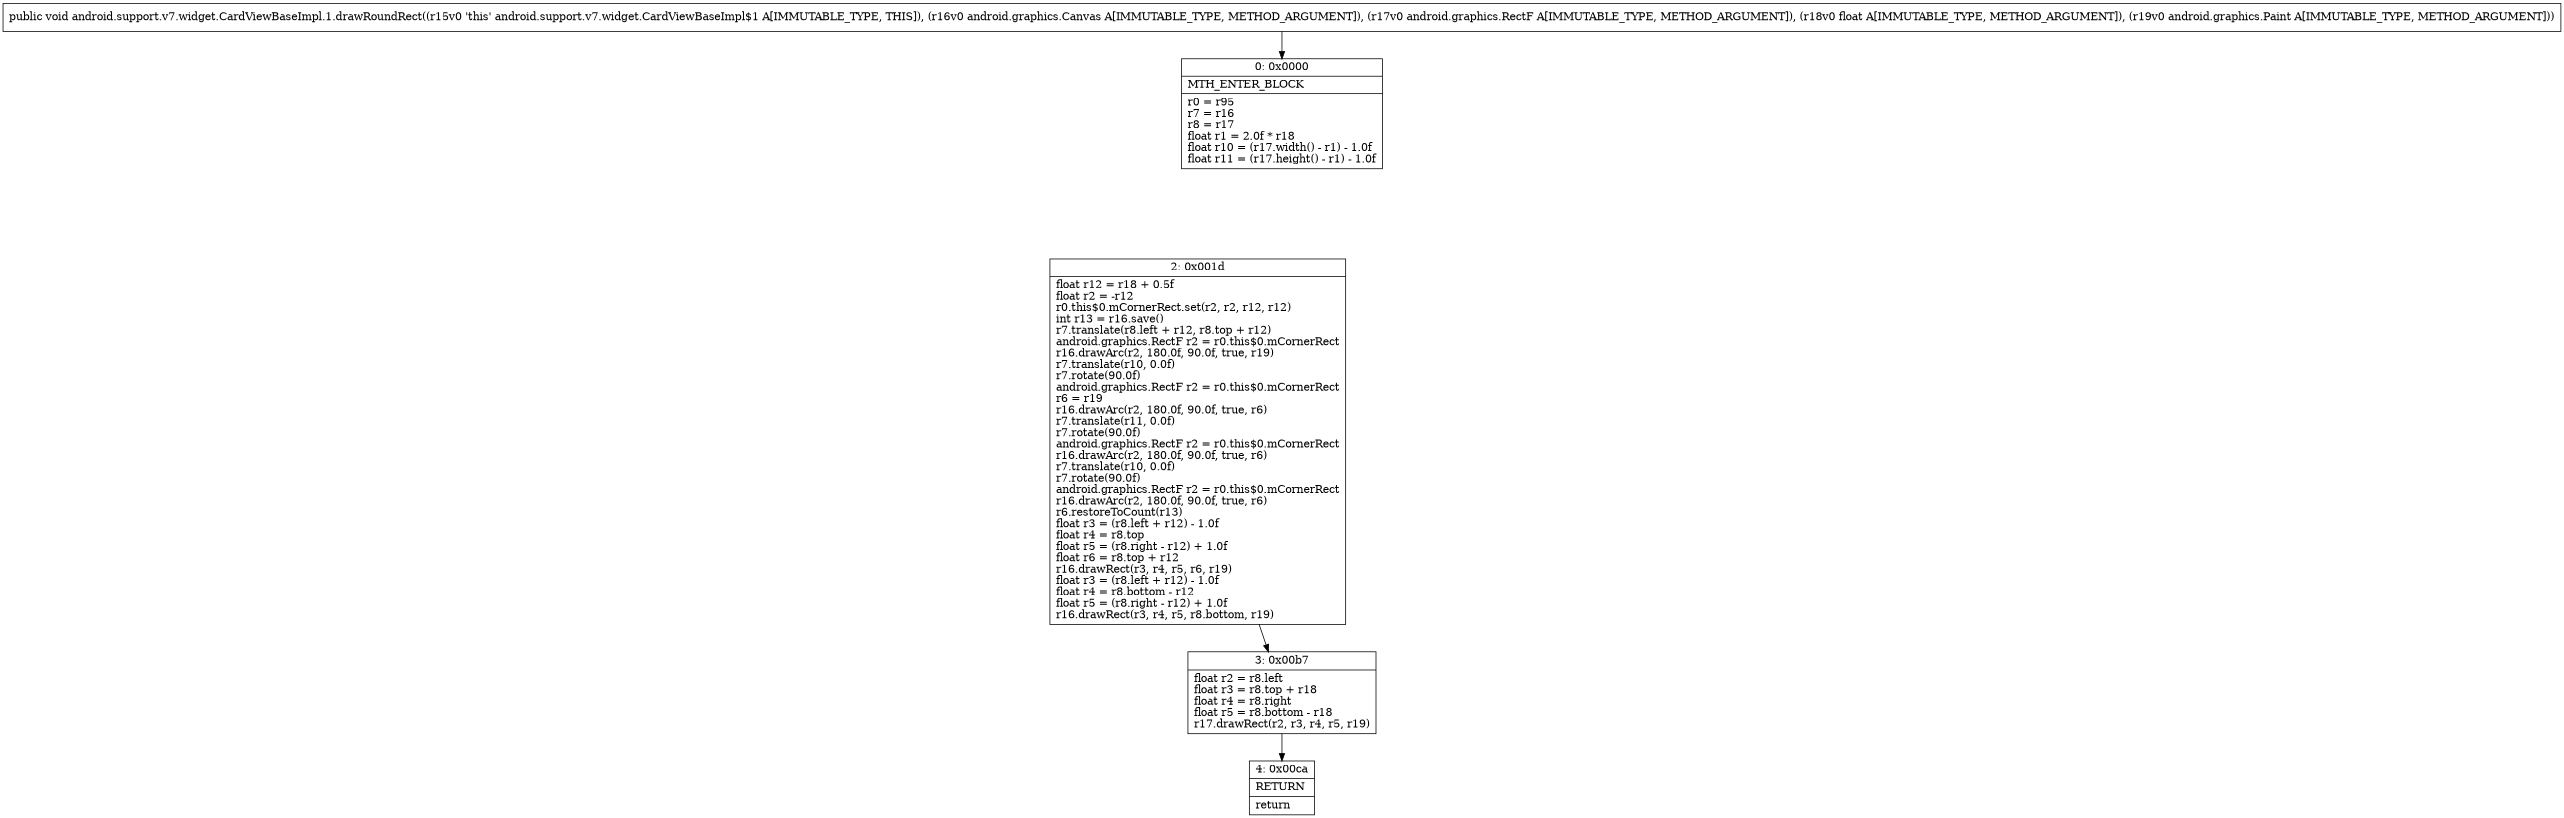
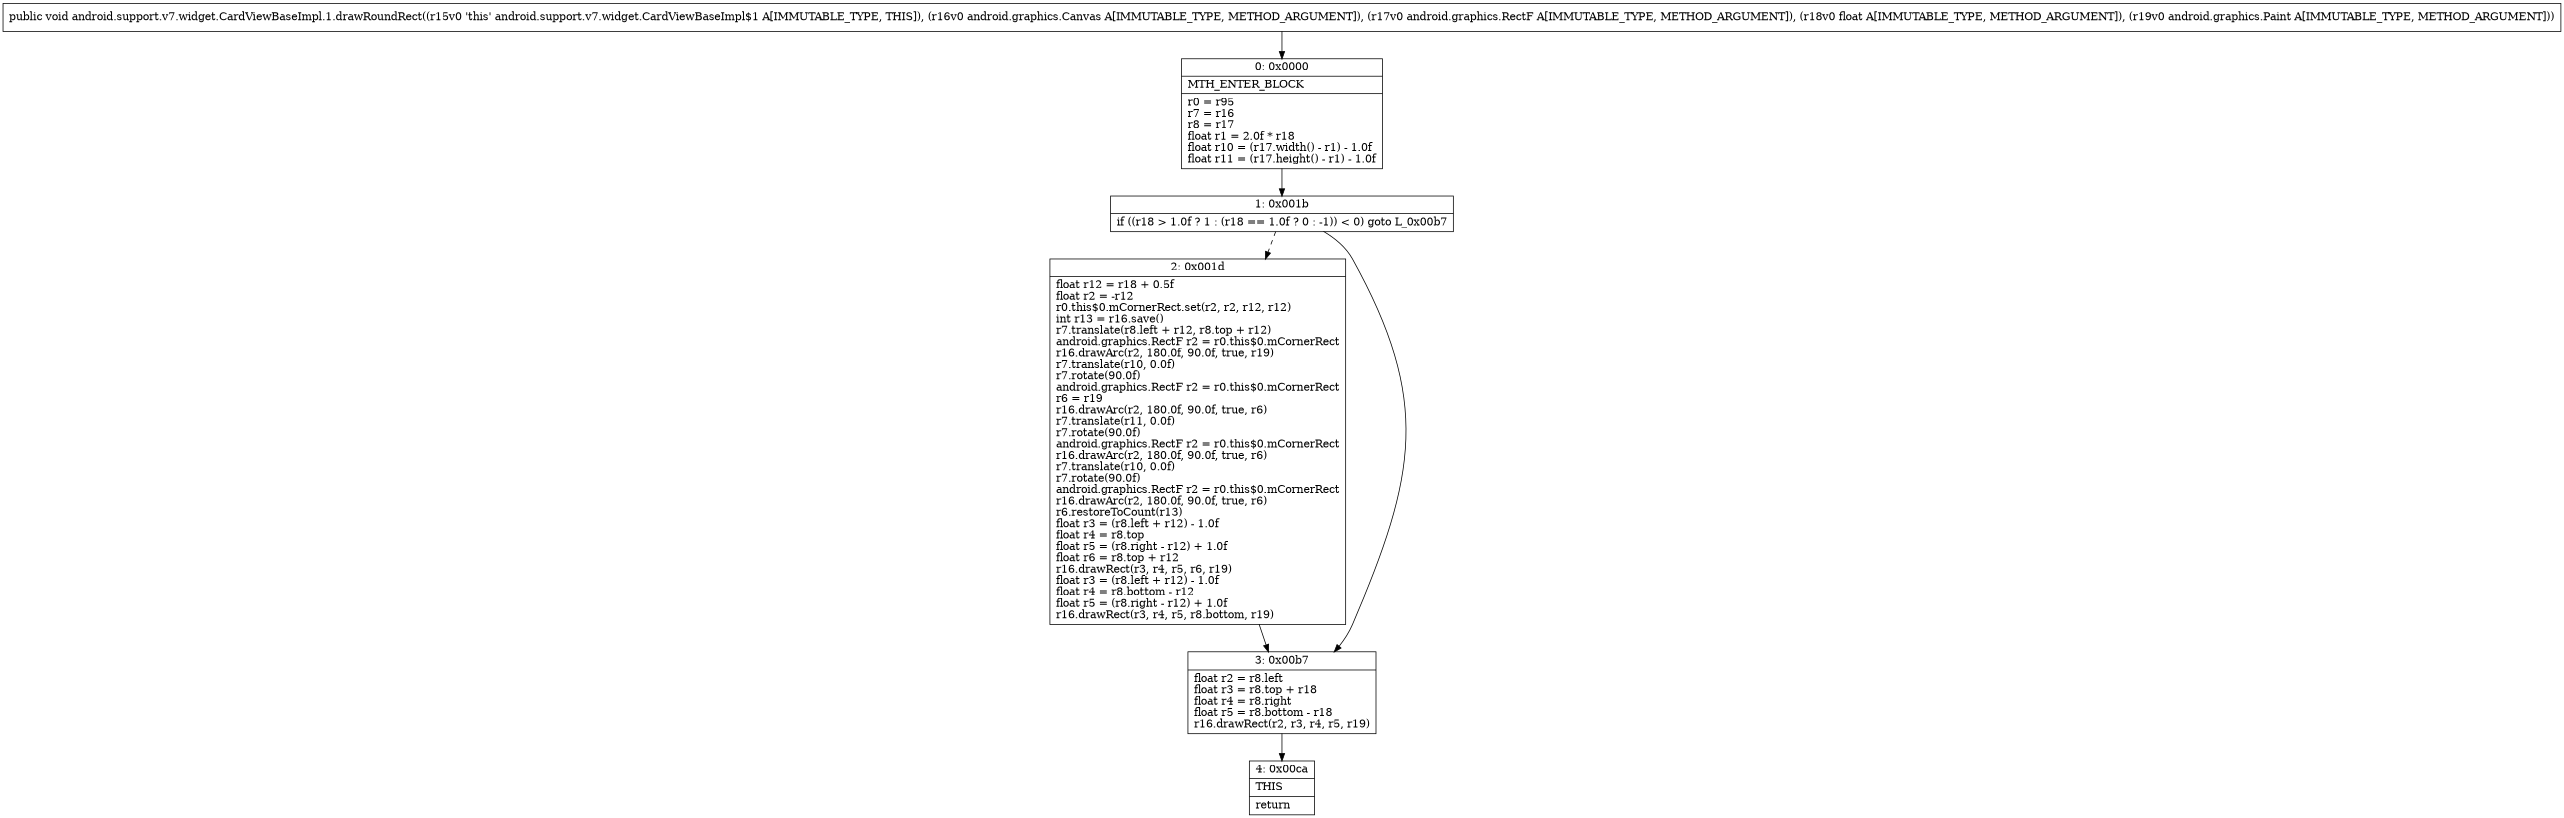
node "1: 0x001b": added
node "3: 0x00b7": text "r17.drawRect(r2, r3, r4, r5, r19)" -> "r16.drawRect(r2, r3, r4, r5, r19)"
node "4: 0x00ca": text "RETURN" -> "THIS"
